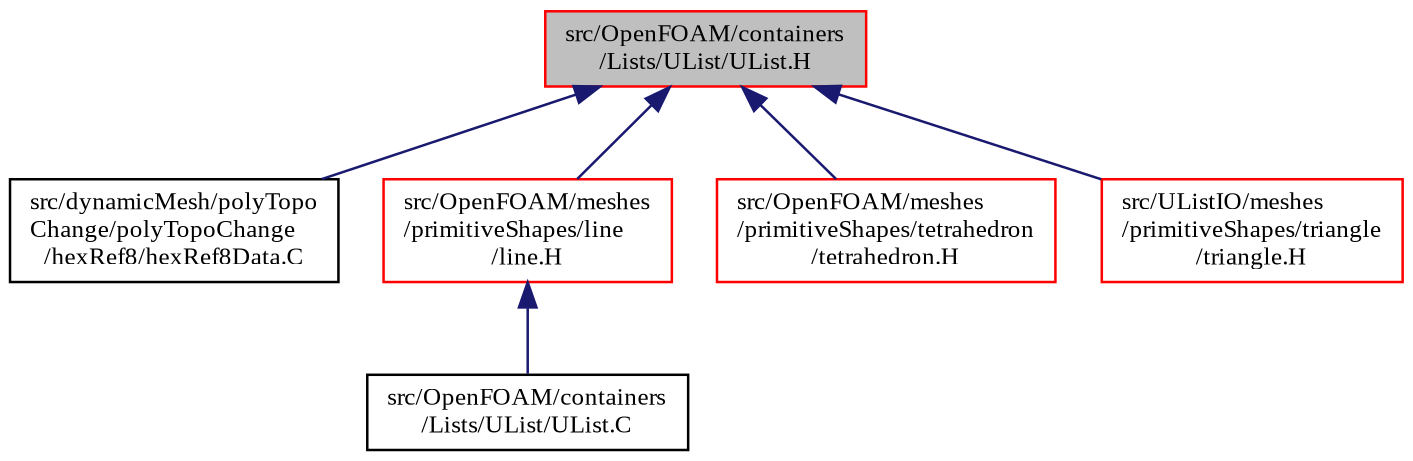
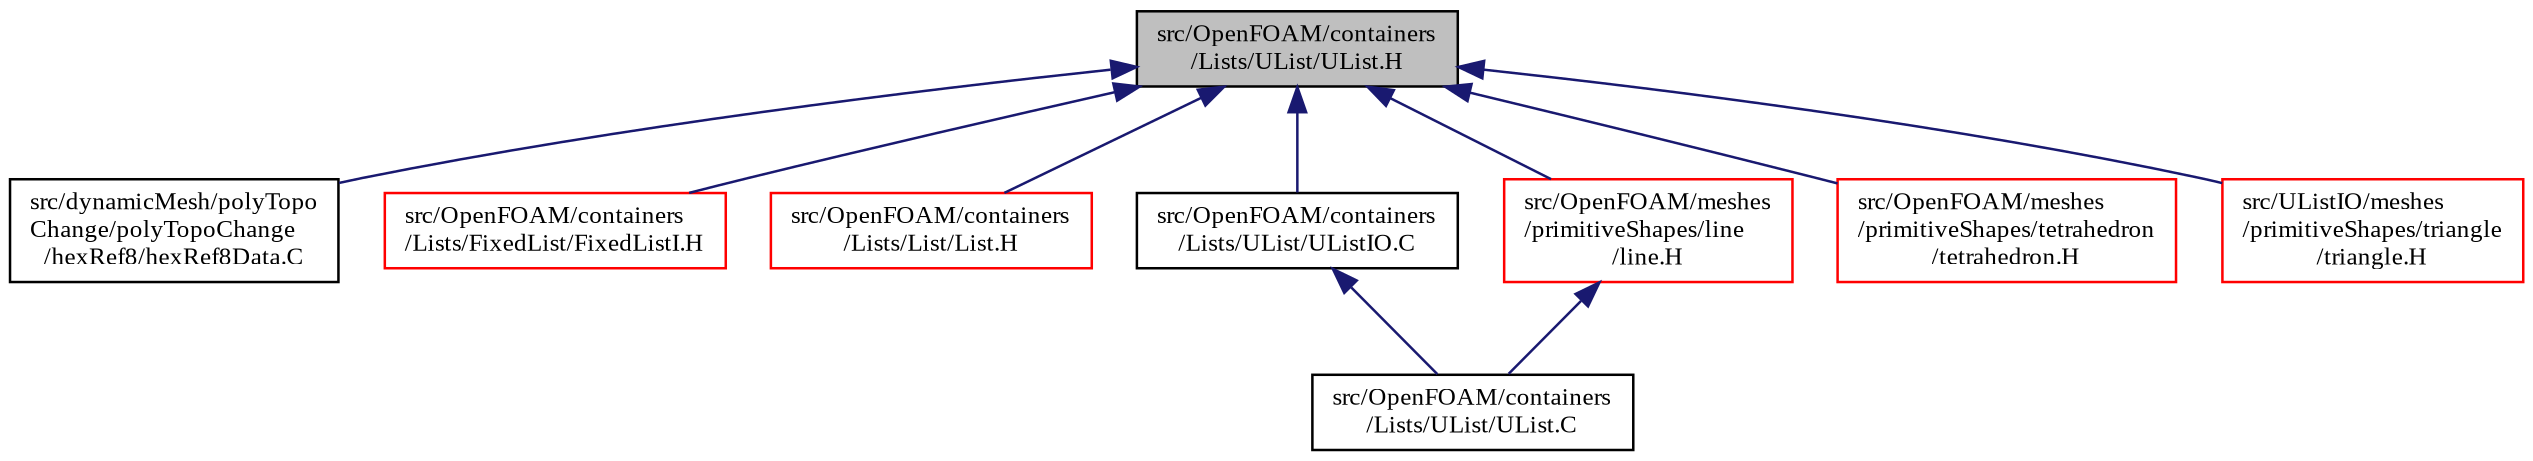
node "src/OpenFOAM/containers /Lists/UList/UList.H": color red -> black
node "src/OpenFOAM/containers /Lists/FixedList/FixedListI.H": added
node "src/OpenFOAM/containers /Lists/List/List.H": added
node "src/OpenFOAM/containers /Lists/UList/UListIO.C": added
